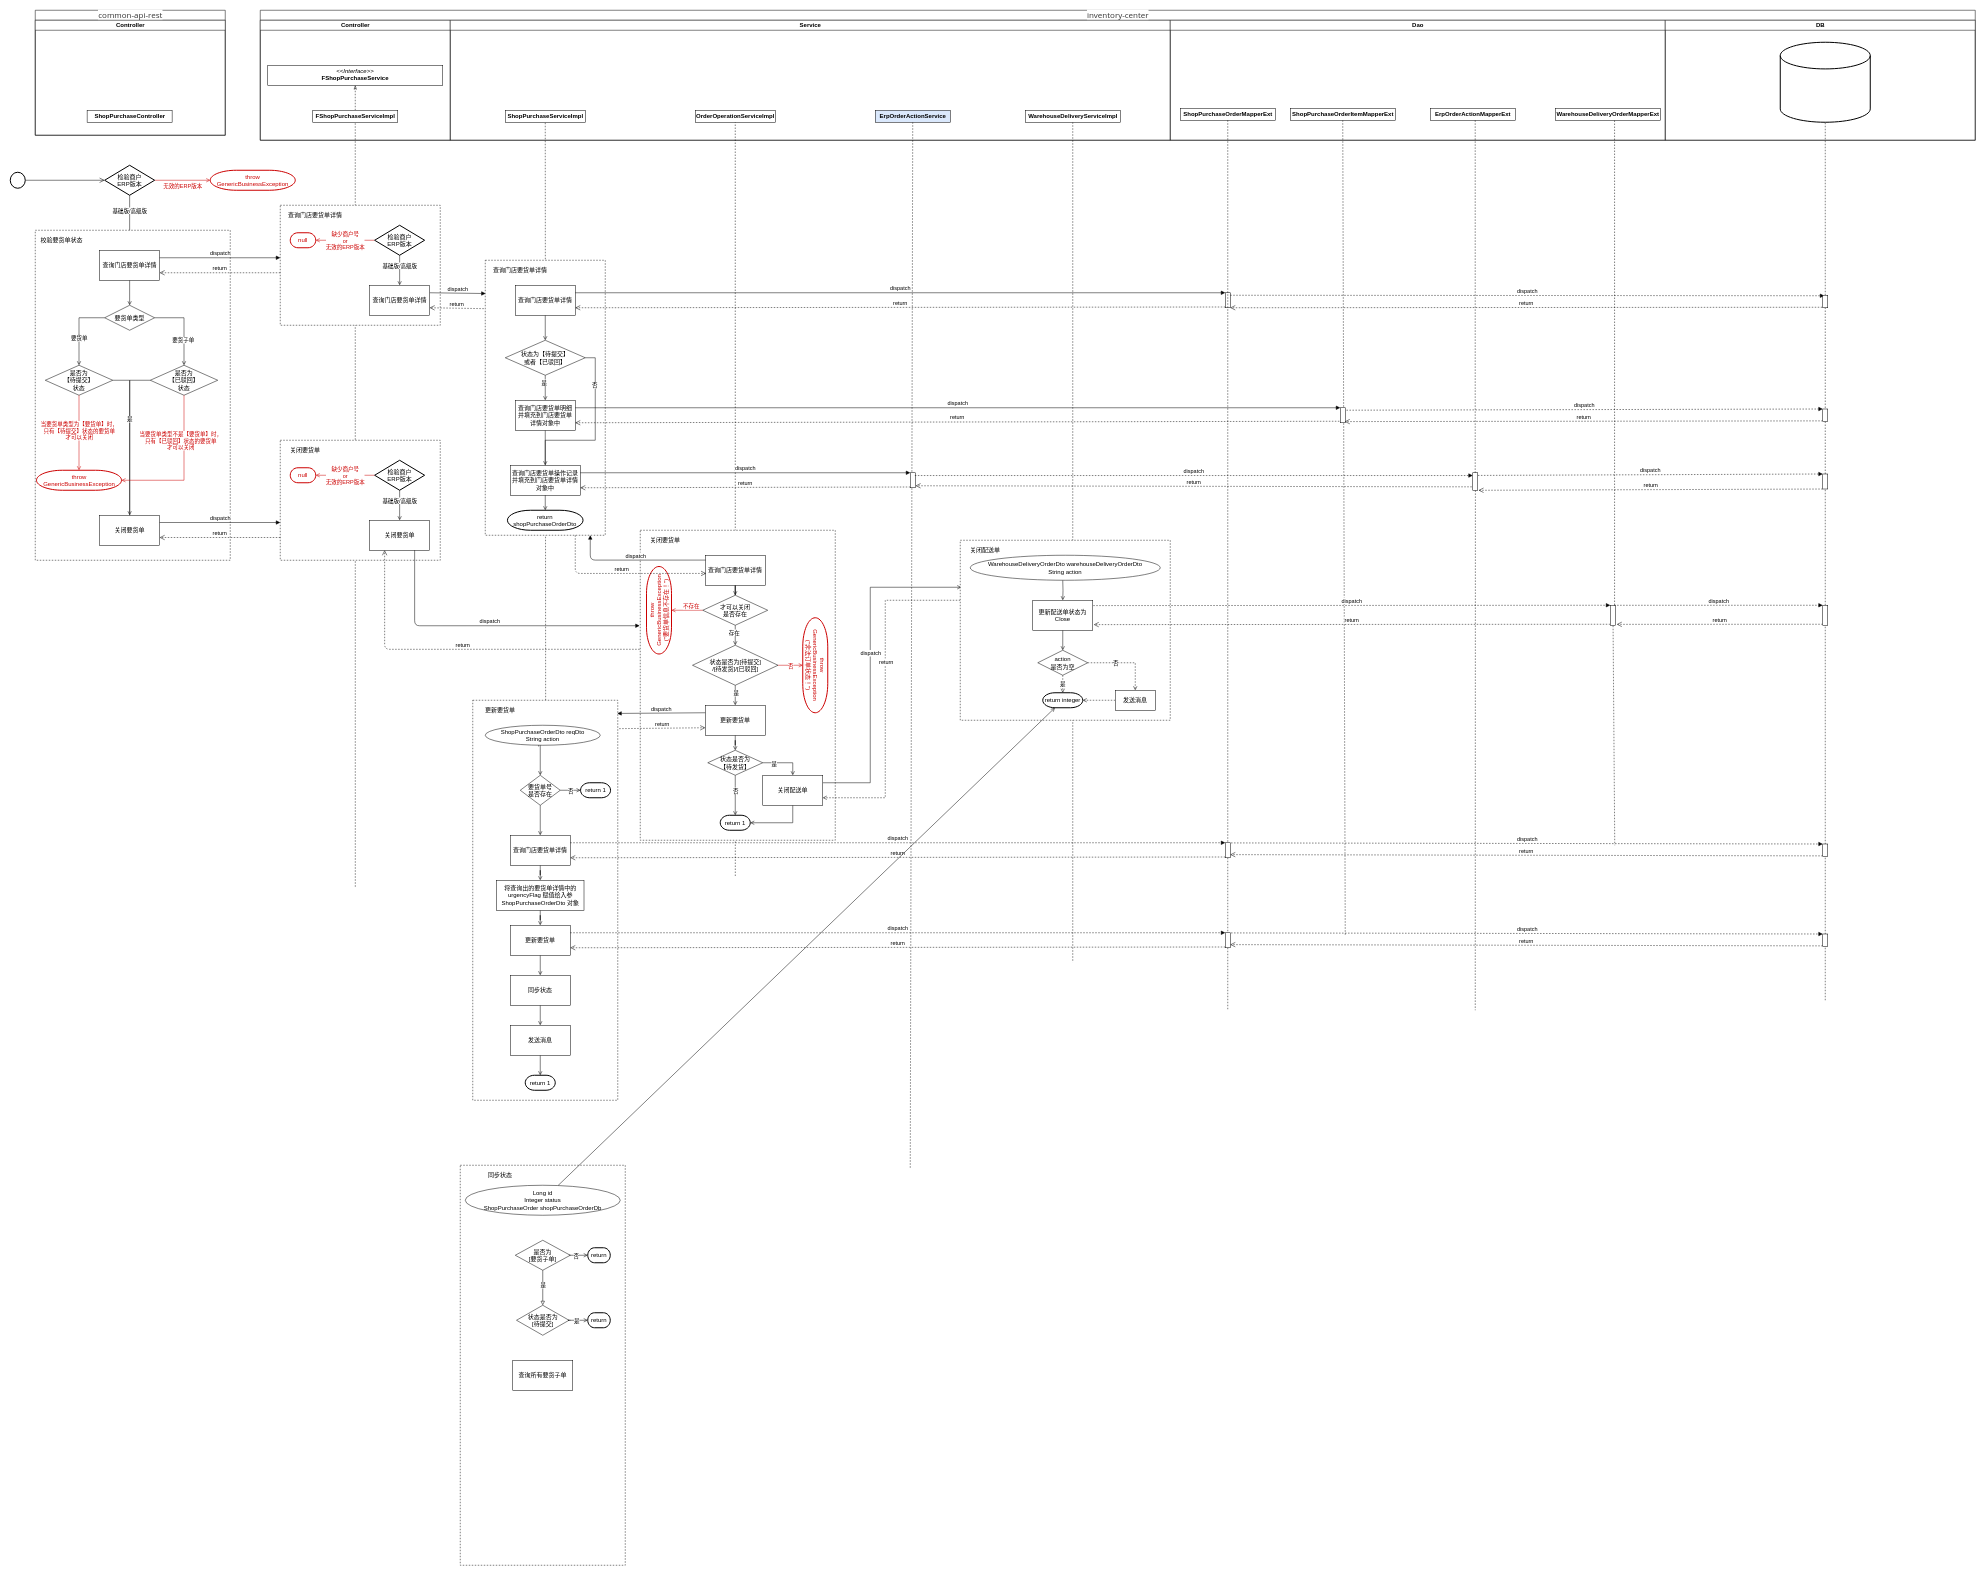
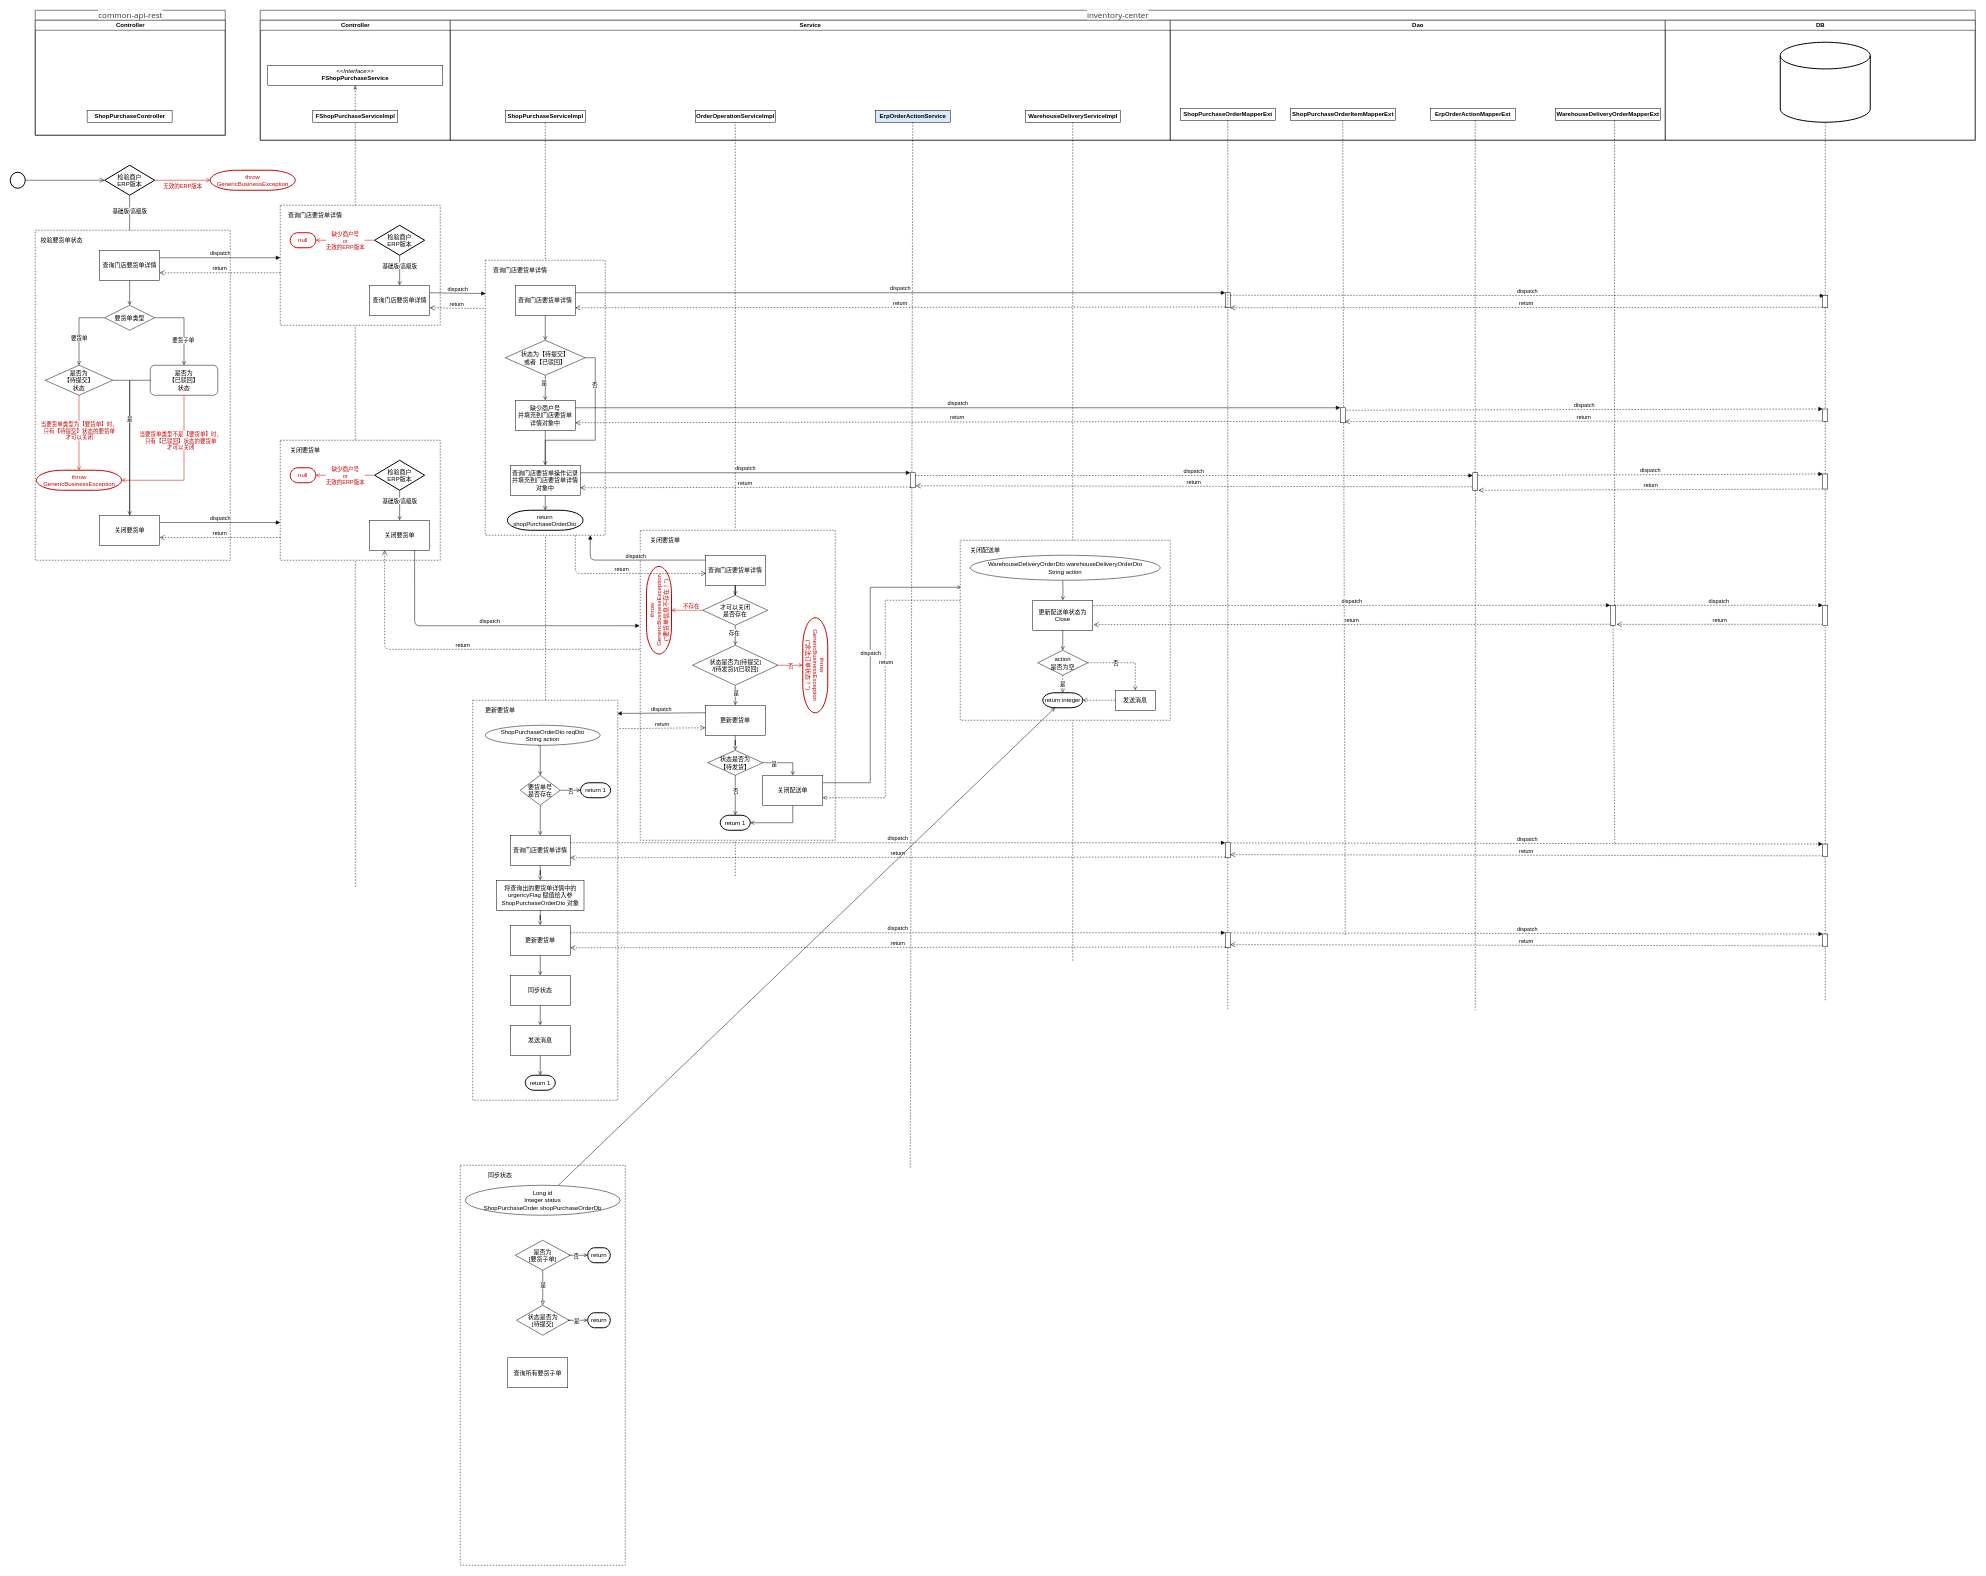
node "是否为 【已驳回】 状态": shape diamond -> rounded rectangle
node "查询门店要货单明细 并填充到门店要货单详情对象中": label "查询门店要货单明细 并填充到门店要货单详情对象中" -> "缺少商户号 并填充到门店要货单详情对象中"
node "查询所有要货子单": moved (543, 1375) -> (538, 1373)
